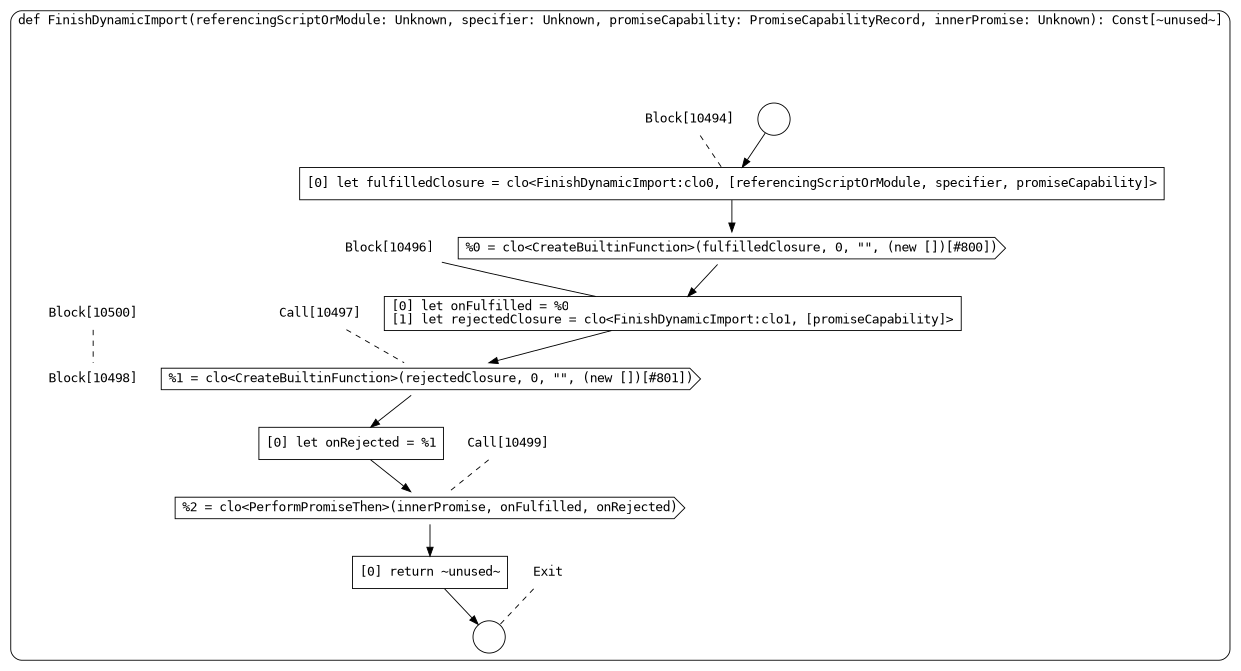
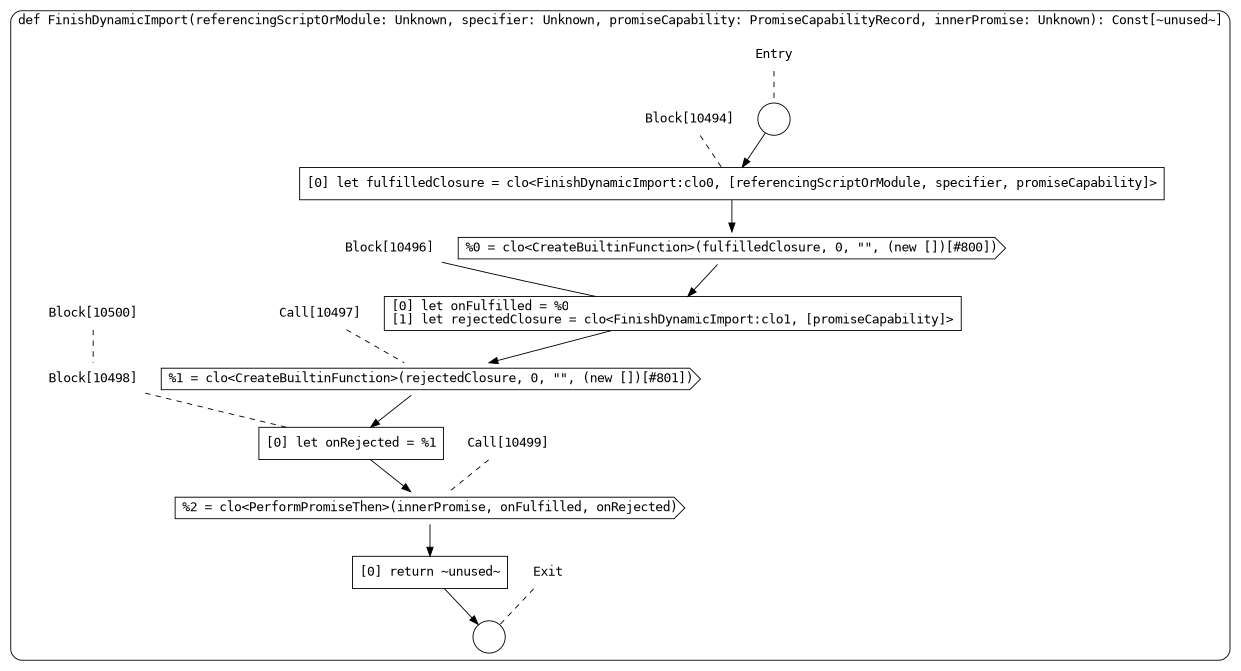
node "Entry": added
edge "Block[10498]" -- "[0] let onRejected = %1": added
